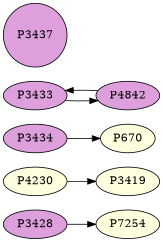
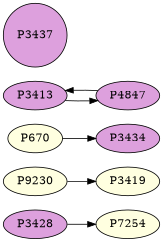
node "P3433": label "P3433" -> "P3413"
node "P4842": label "P4842" -> "P4847"
edge "P3434" -> "P670": reversed
node "P4230": label "P4230" -> "P9230"
